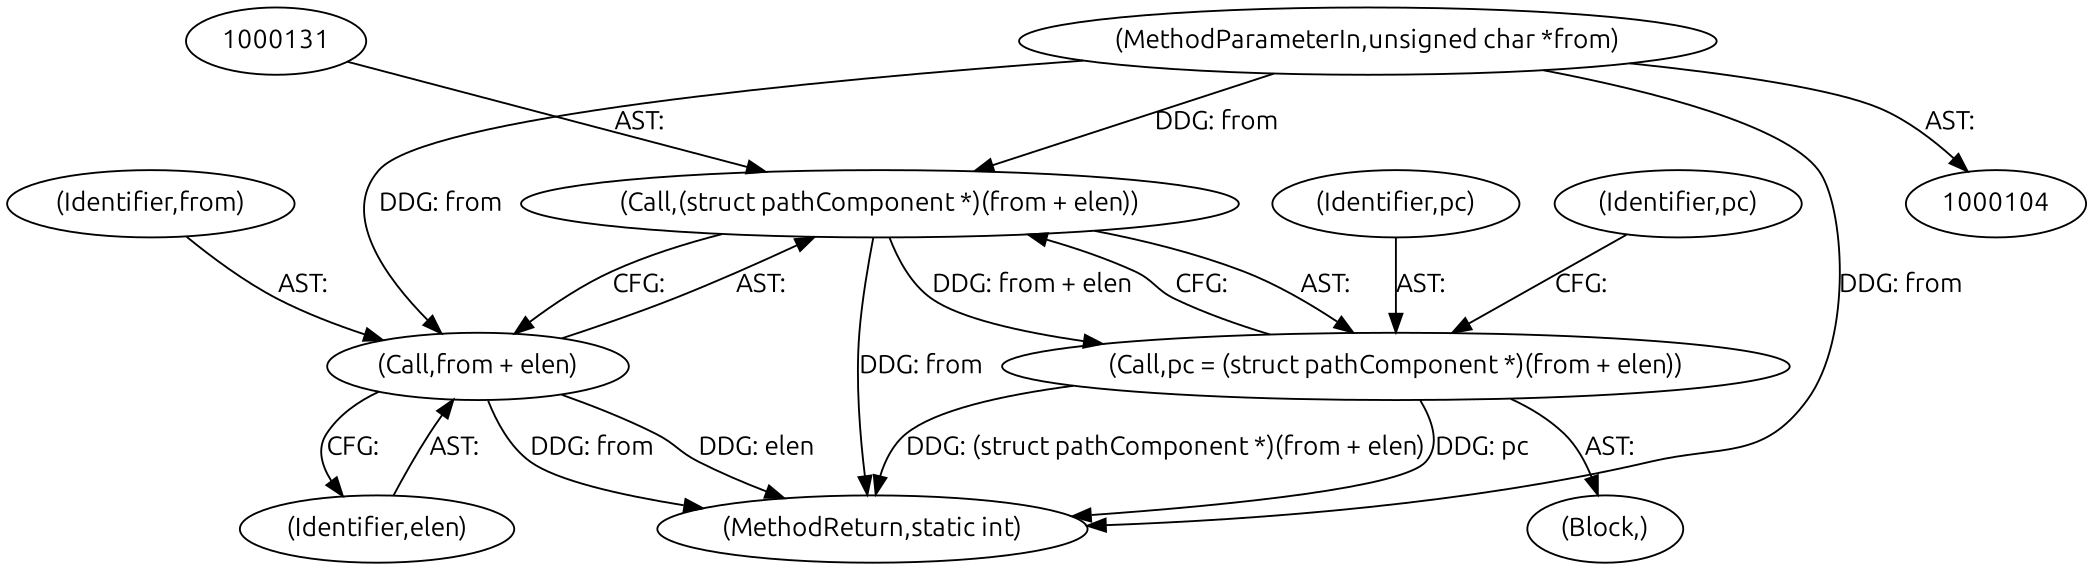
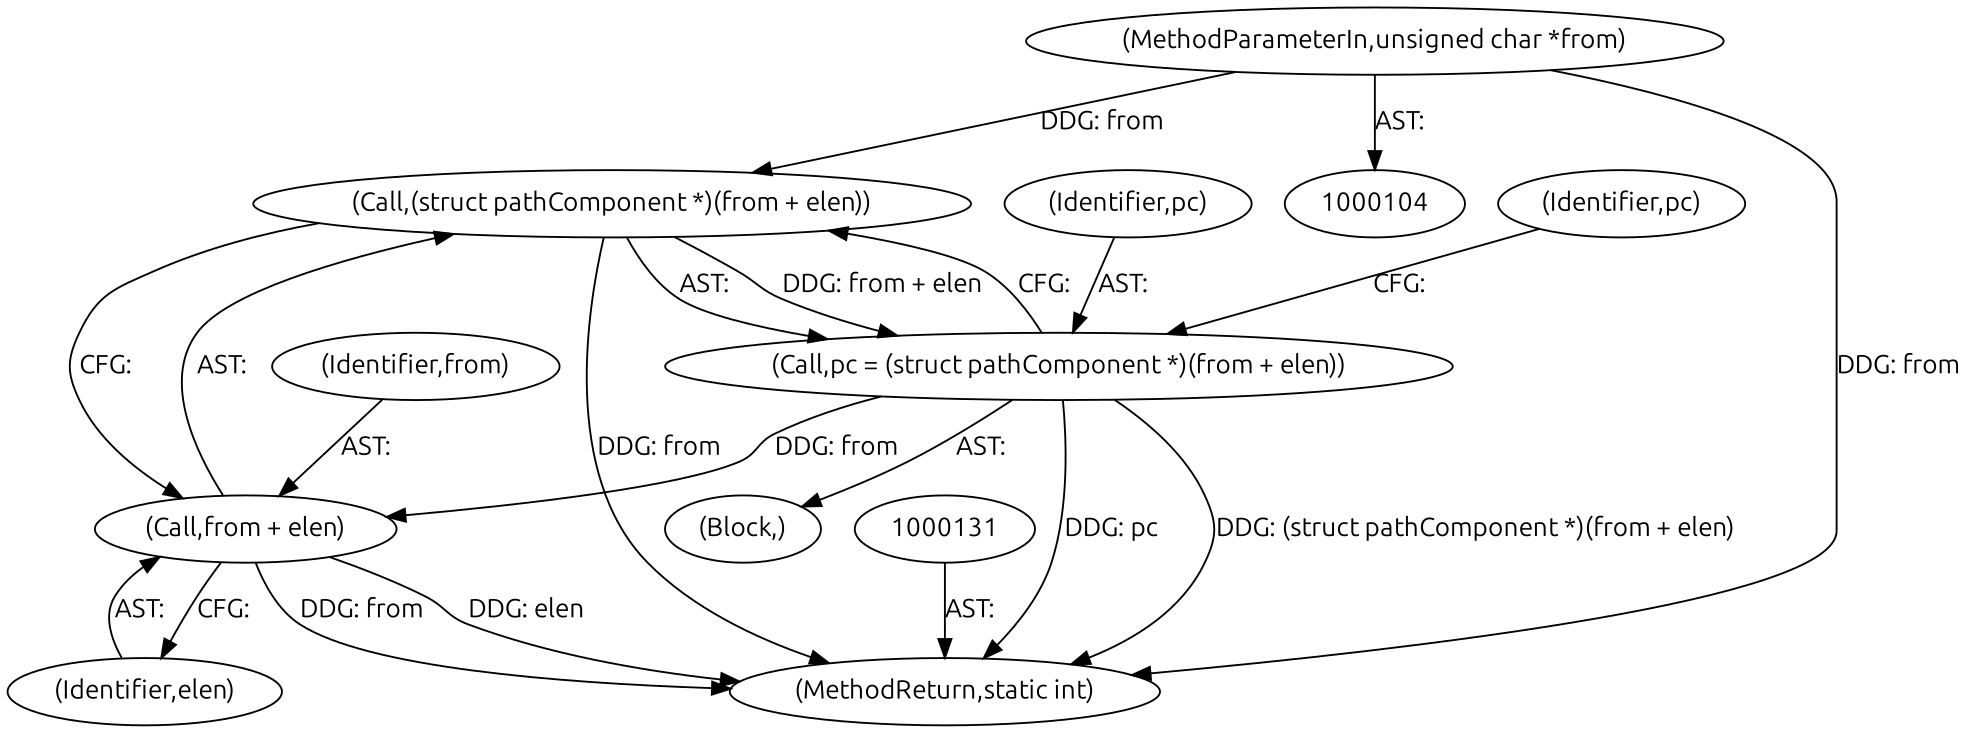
edge "(MethodParameterIn,unsigned char *from)" -> "(Call,from + elen)": now "(Call,pc = (struct pathComponent *)(from + elen))" -> "(Call,from + elen)"
edge "1000131" -> "(Call,(struct pathComponent *)(from + elen))": now "1000131" -> "(MethodReturn,static int)"
